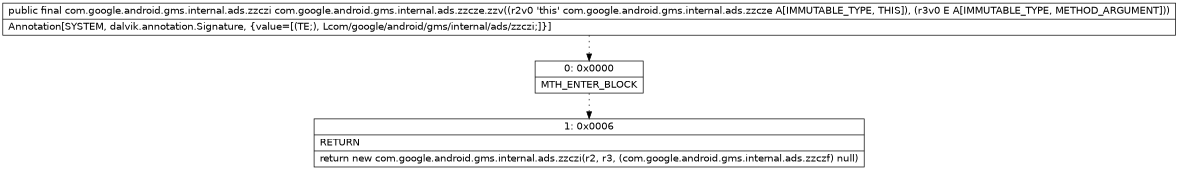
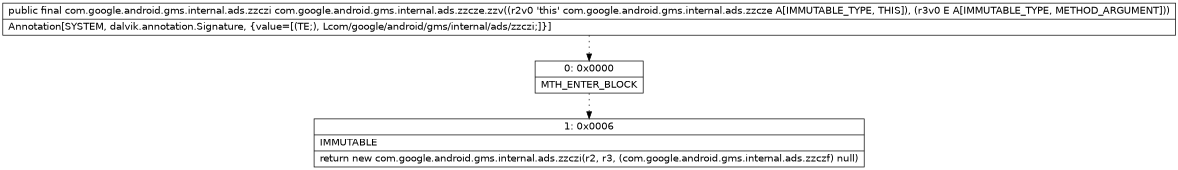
node "1: 0x0006": text "RETURN" -> "IMMUTABLE"
